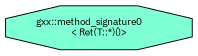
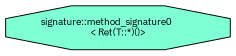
node "gxx::method_signature0 < Ret(T::*)()>": label "gxx::method_signature0 < Ret(T::*)()>" -> "signature::method_signature0 < Ret(T::*)()>"
